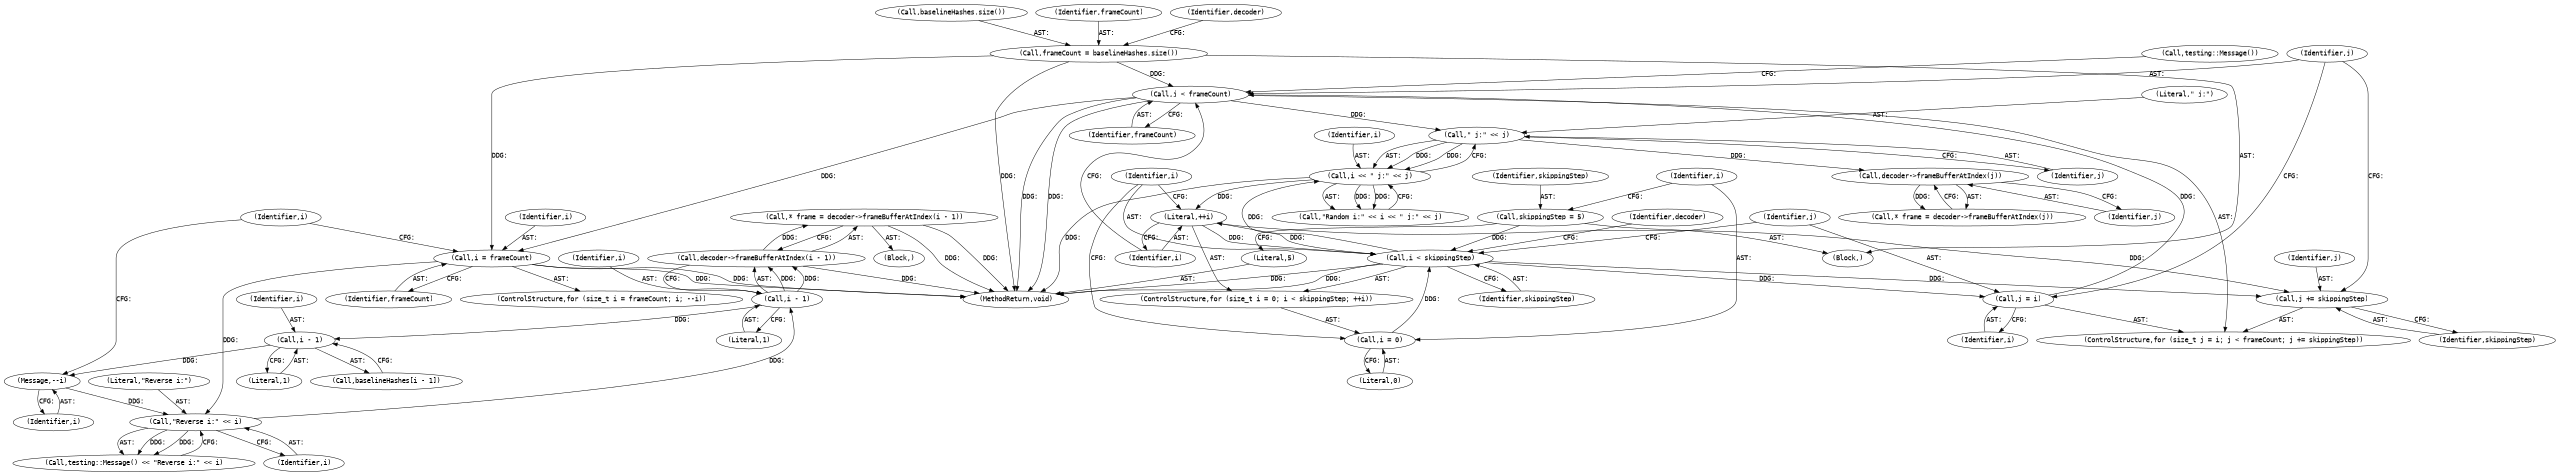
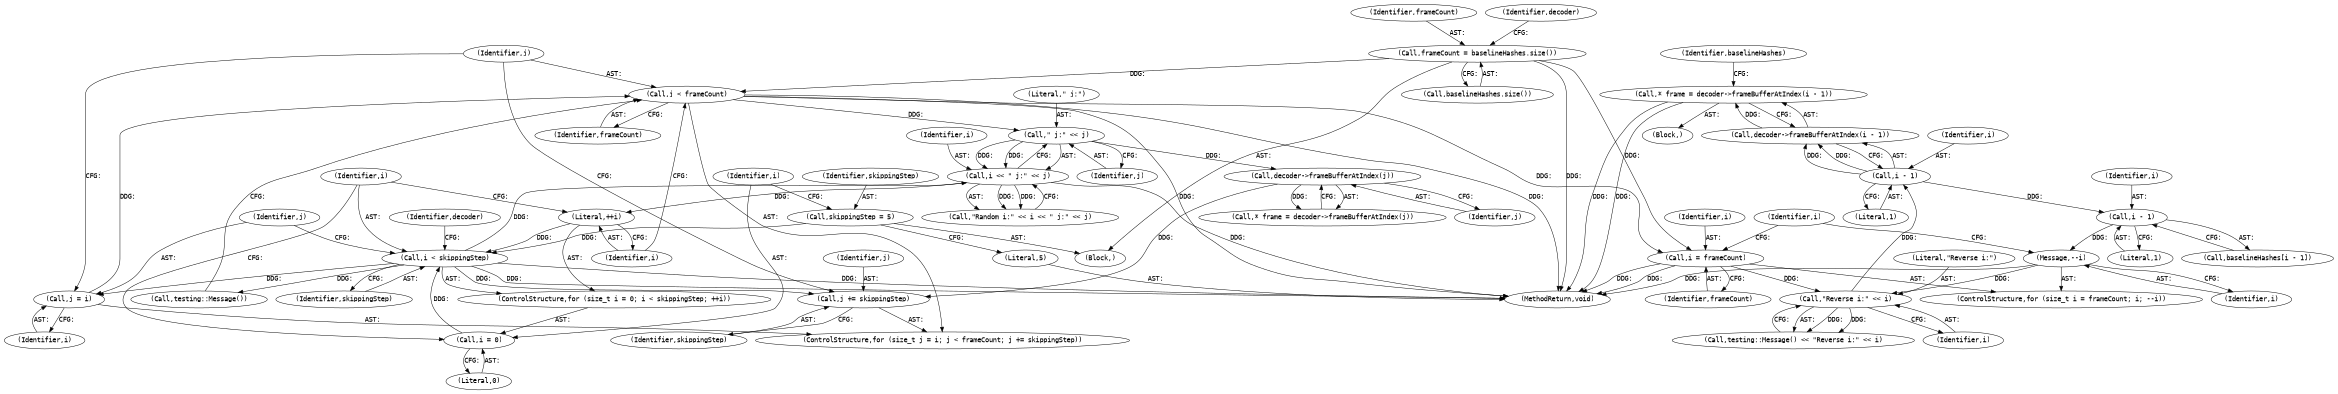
node "(Identifier,baselineHashes)": added
edge "(Call,frameCount = baselineHashes.size())" -> "(Call,baselineHashes.size())": added, label "CFG:"
edge "(Literal,++i)" -> "(Call,j += skippingStep)": now "(Call,decoder->frameBufferAtIndex(j))" -> "(Call,j += skippingStep)"
edge "(Call,i < skippingStep)" -> "(Literal,++i)": now "(Call,i < skippingStep)" -> "(Call,testing::Message())"
edge "(Message,--i)" -> "(ControlStructure,for (size_t i = frameCount; i; --i))": added, label "AST:"
edge "(Call,decoder->frameBufferAtIndex(i - 1))" -> "(MethodReturn,void)": now "(Message,--i)" -> "(MethodReturn,void)"
